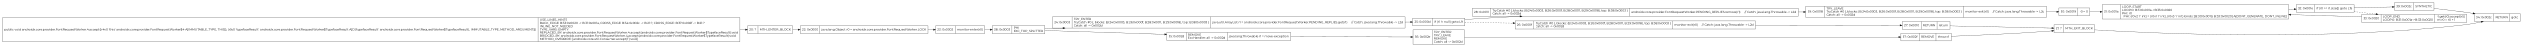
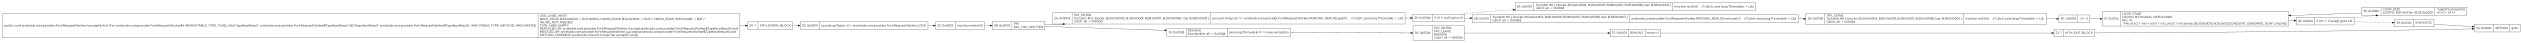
edge "32: 0x001e" -> "39: 0x002c": style solid -> dashed
node "27: 0x0010": removed
